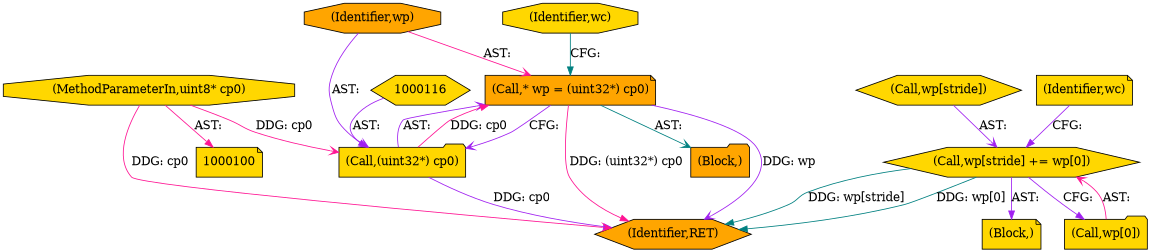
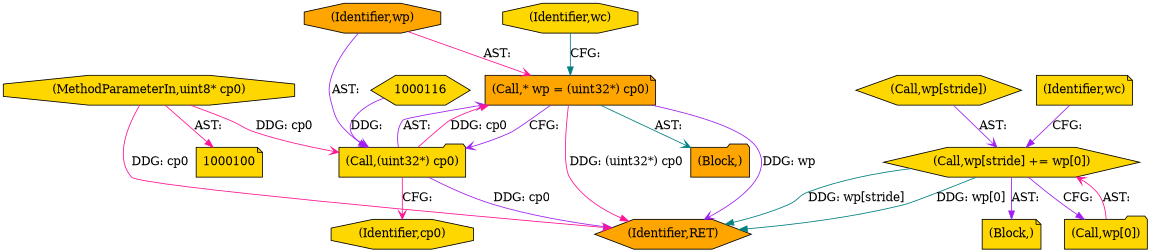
edge "1000116" -> "(Call,(uint32*) cp0)": label "AST: " -> "DDG: "
node "(Identifier,cp0)": added
